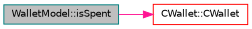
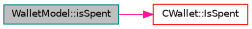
node "CWallet::CWallet": label "CWallet::CWallet" -> "CWallet::IsSpent"
